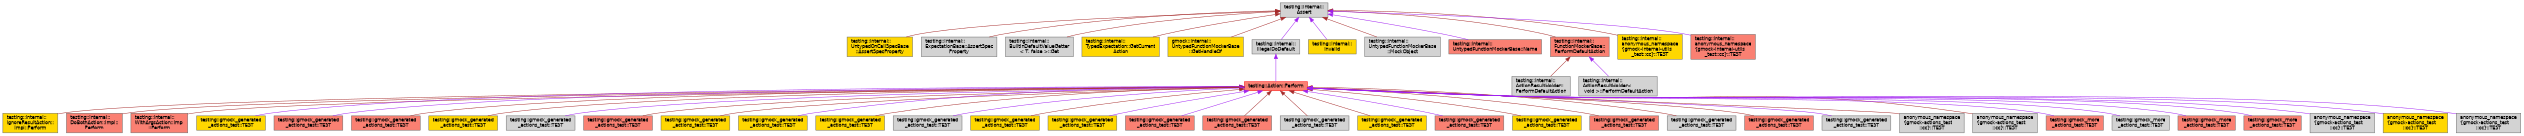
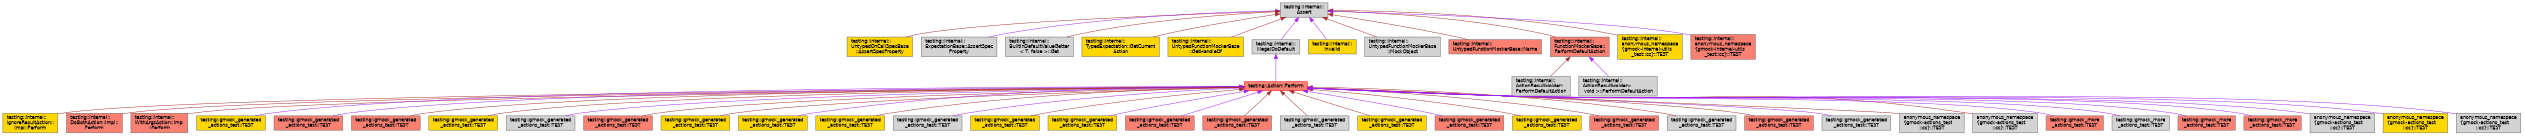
edge "testing::internal:: ExpectationBase::AssertSpec Property" -> "testing::internal:: Assert": color brown -> purple
edge "testing::internal:: UntypedFunctionMockerBase::Name" -> "testing::internal:: Assert": color purple -> brown
node "gmock::internal:: UntypedFunctionMockerBase ::GetHandleOf": label "gmock::internal:: UntypedFunctionMockerBase ::GetHandleOf" -> "testing::internal:: UntypedFunctionMockerBase ::GetHandleOf"
